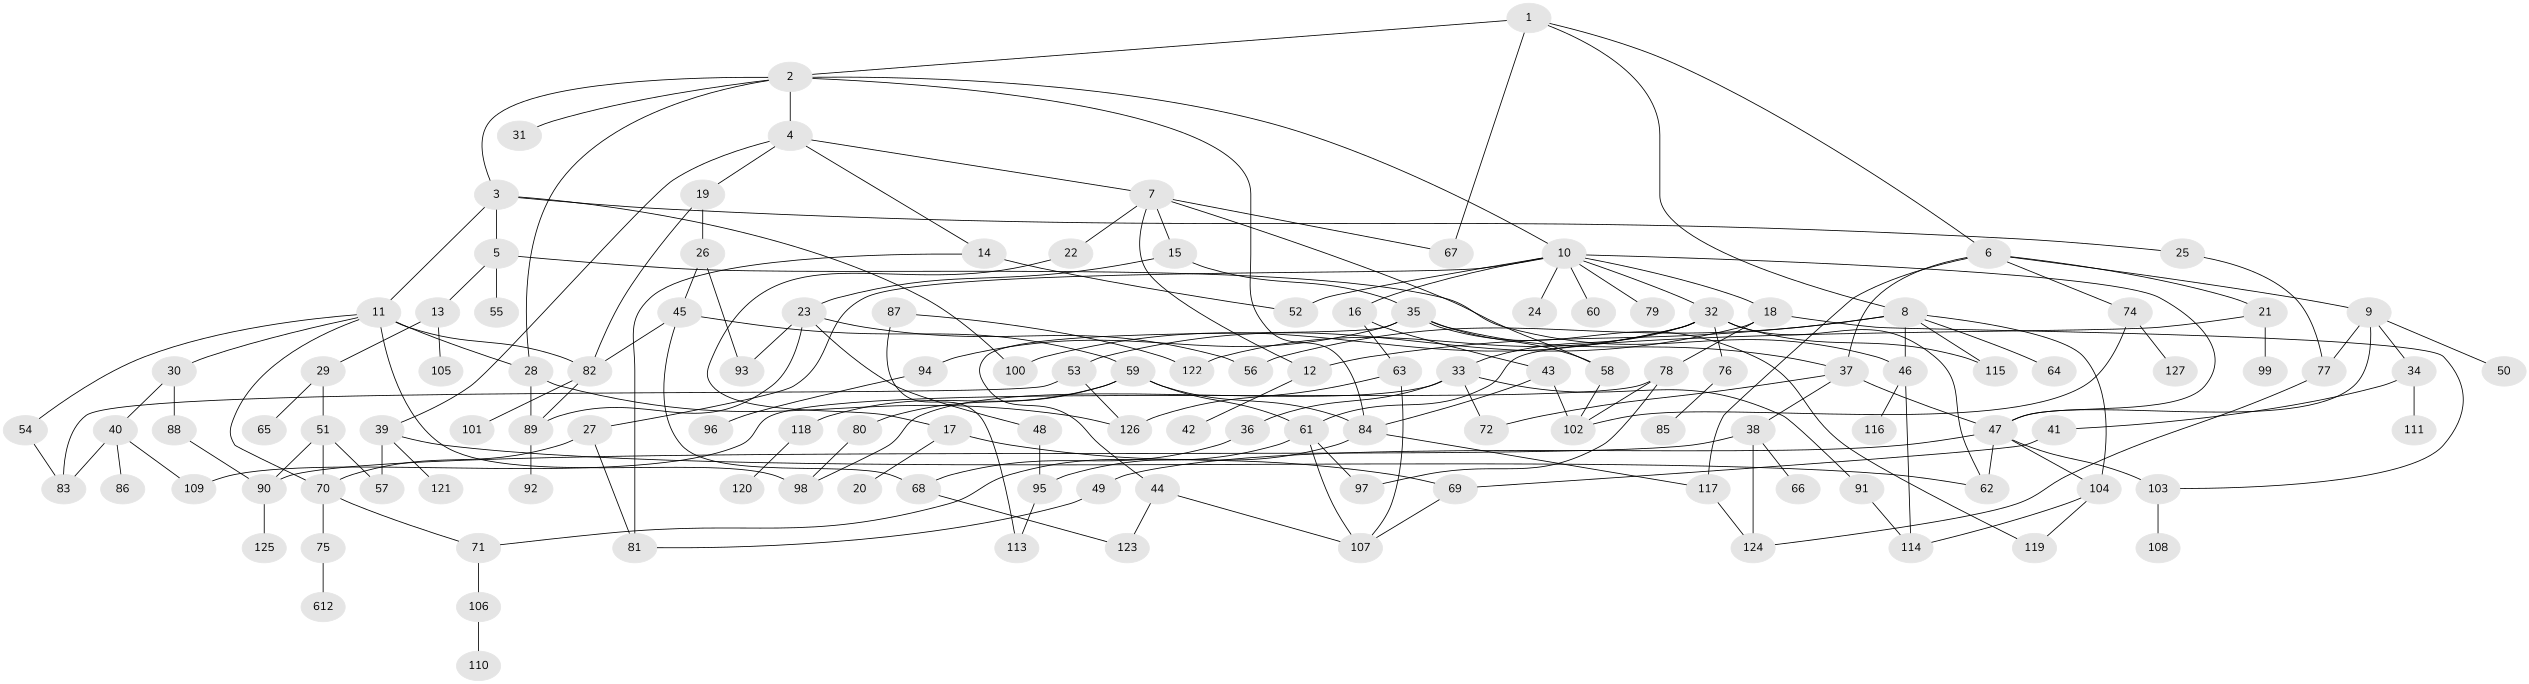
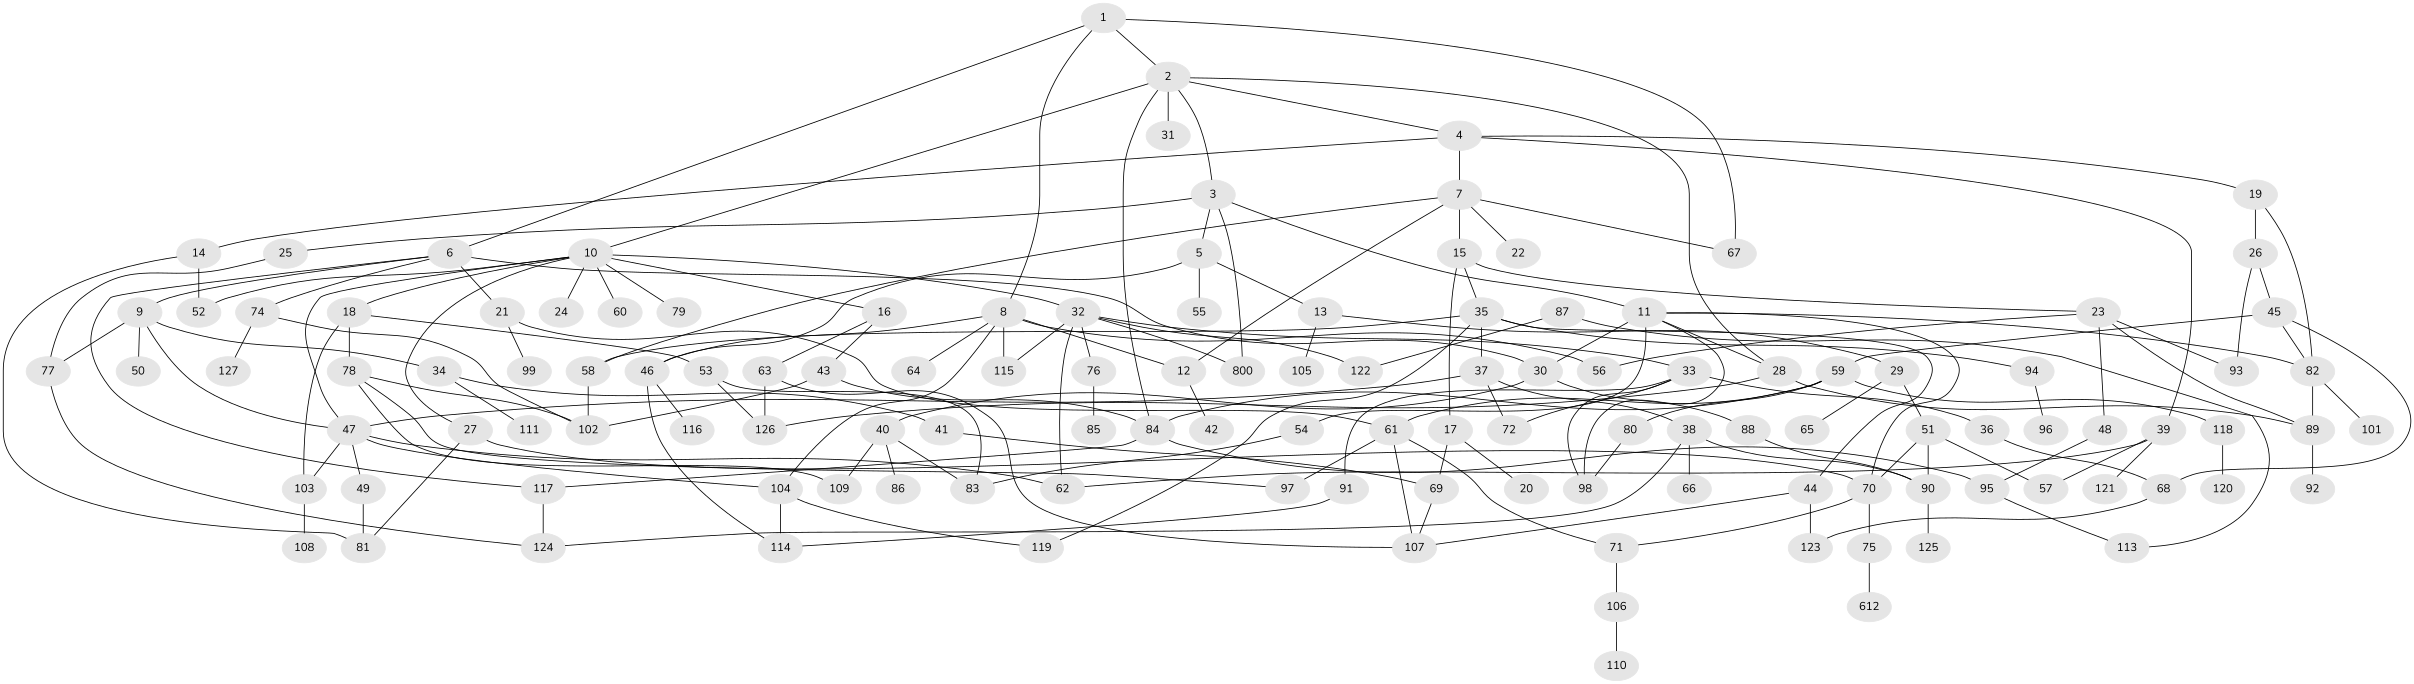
edge "6" -- "37": now "6" -- "30"
edge "22" -- "17": now "15" -- "17"
node "100": label "100" -> "800"
